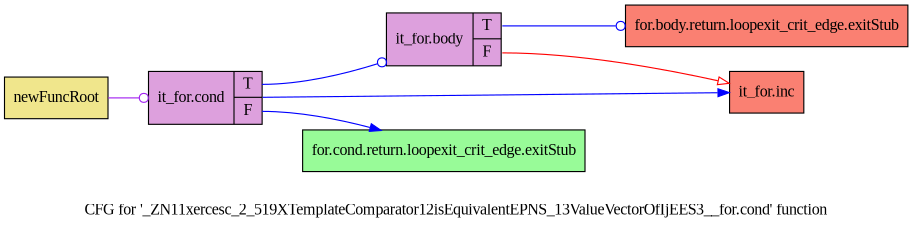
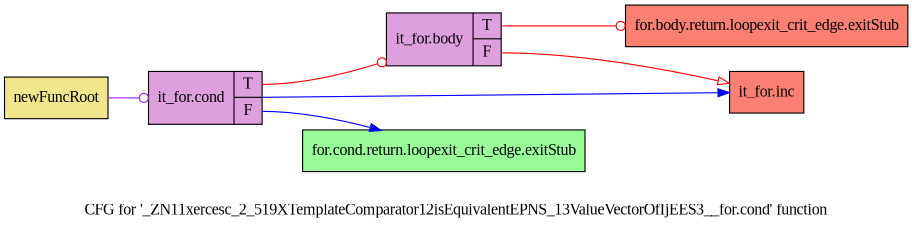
edge "it_for.body" -> "for.body.return.loopexit_crit_edge.exitStub": color blue -> red
edge "it_for.cond" -> "it_for.body": color blue -> red
